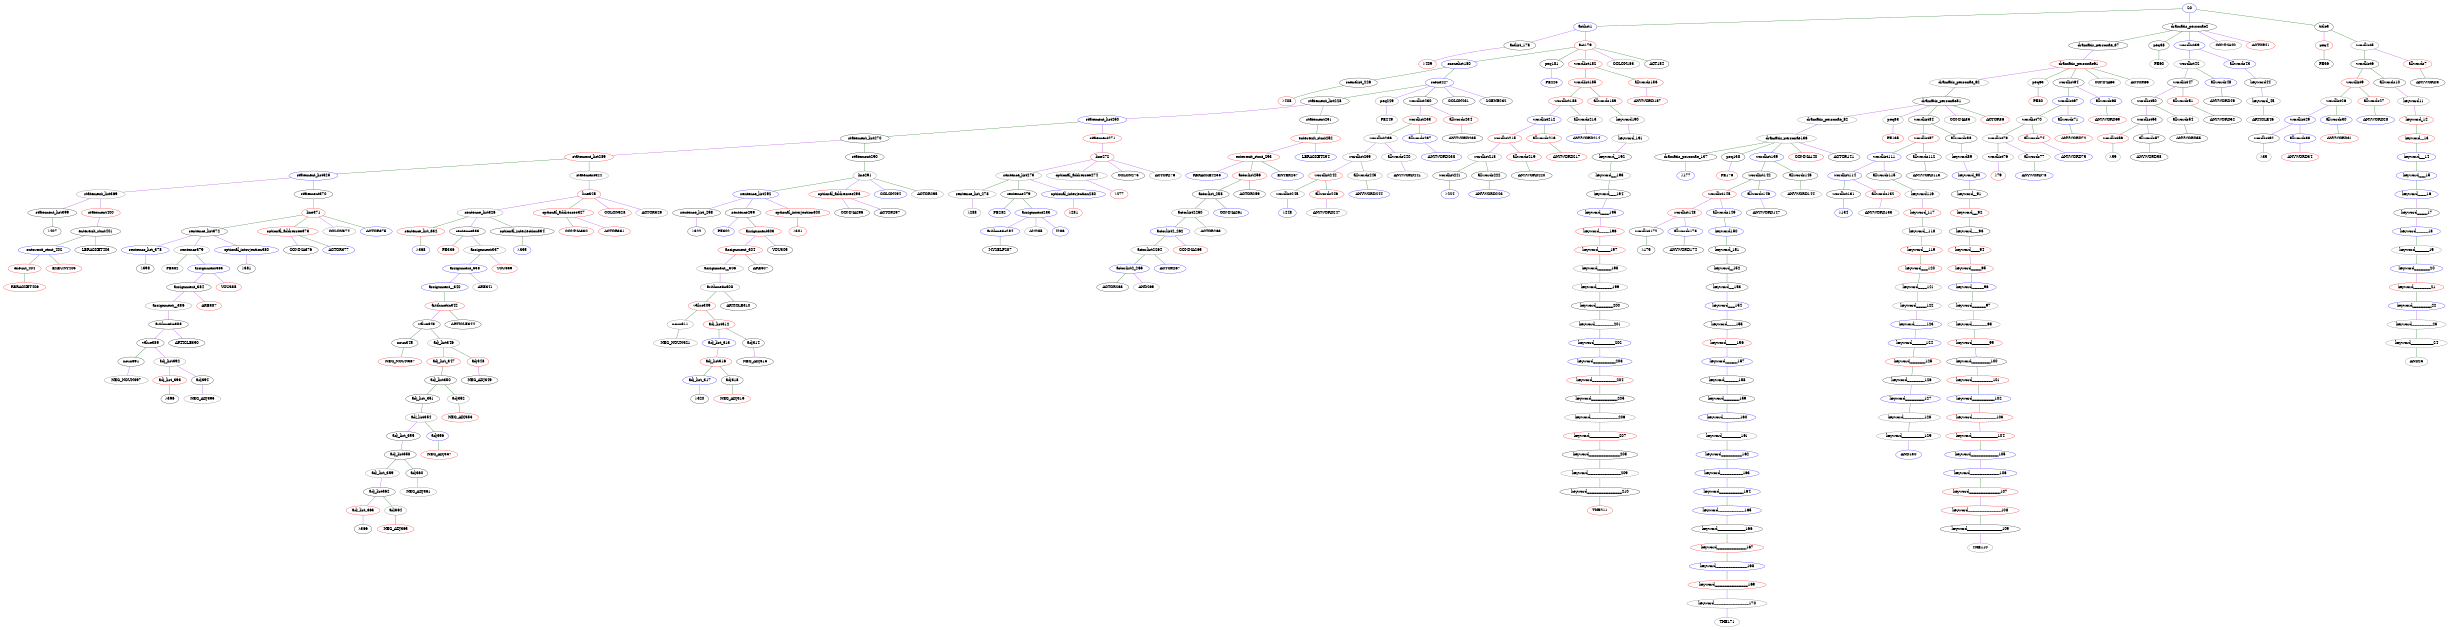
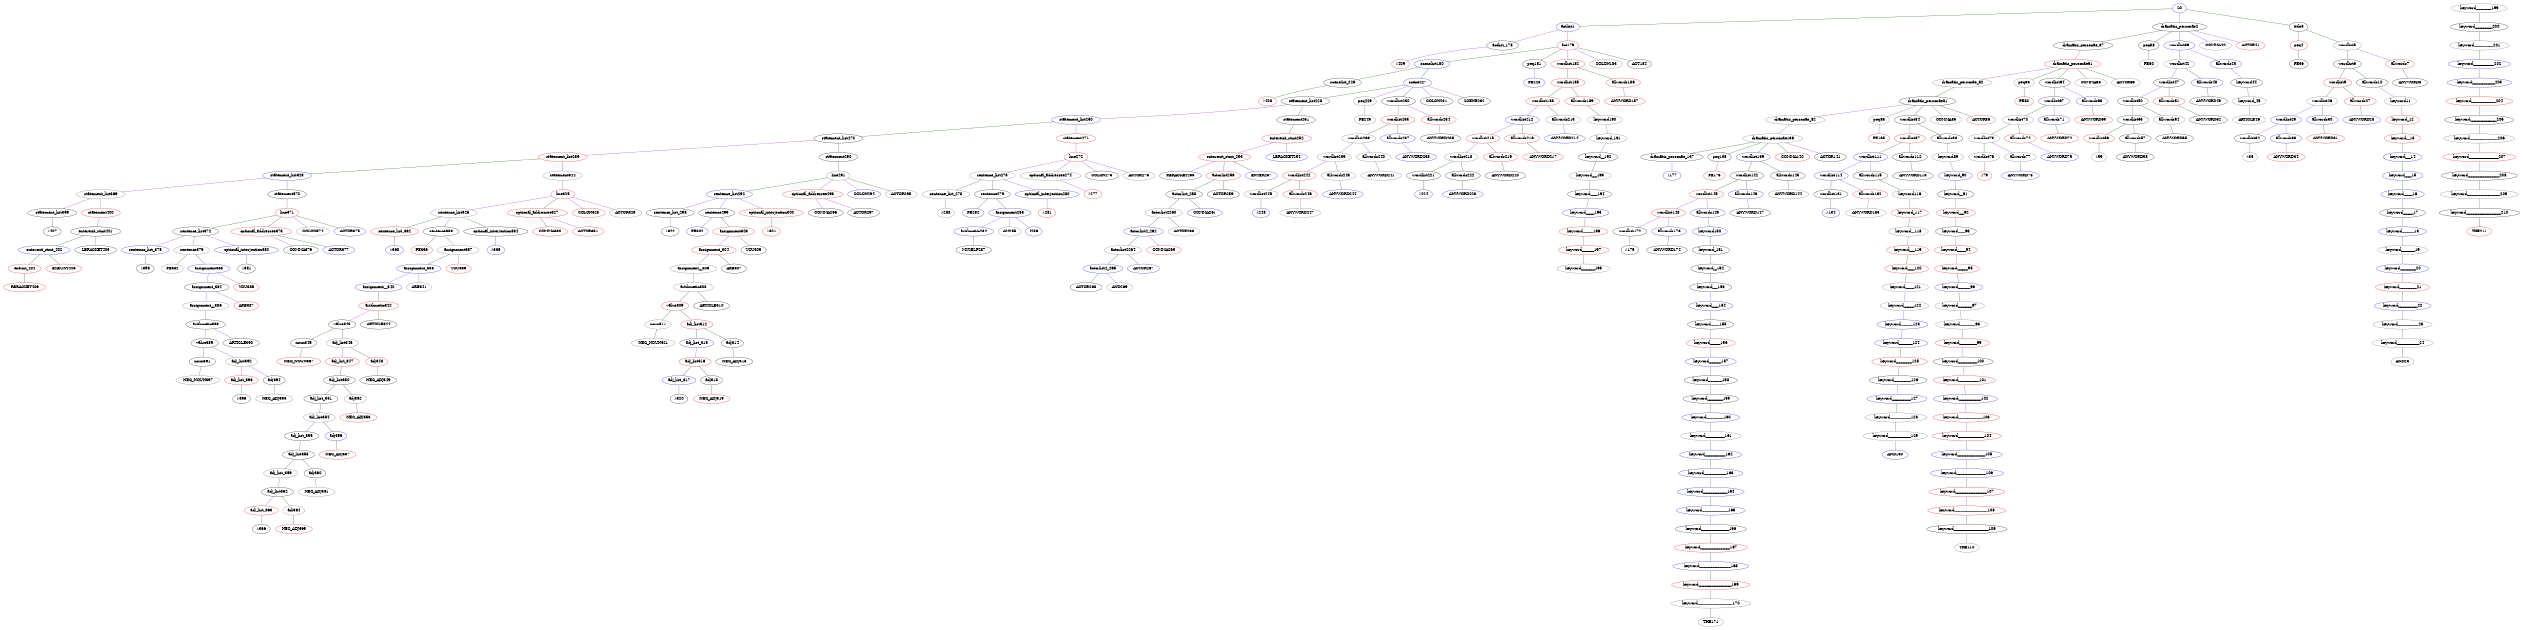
edge "keyword________198" -- "keyword_________199": removed
